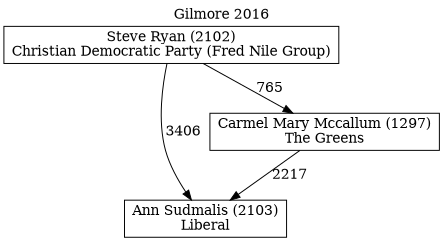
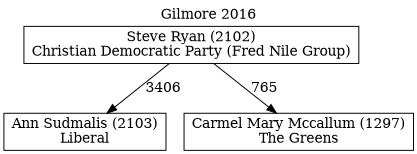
edge "Carmel Mary Mccallum (1297) The Greens" -> "Ann Sudmalis (2103) Liberal": removed, label "2217"
